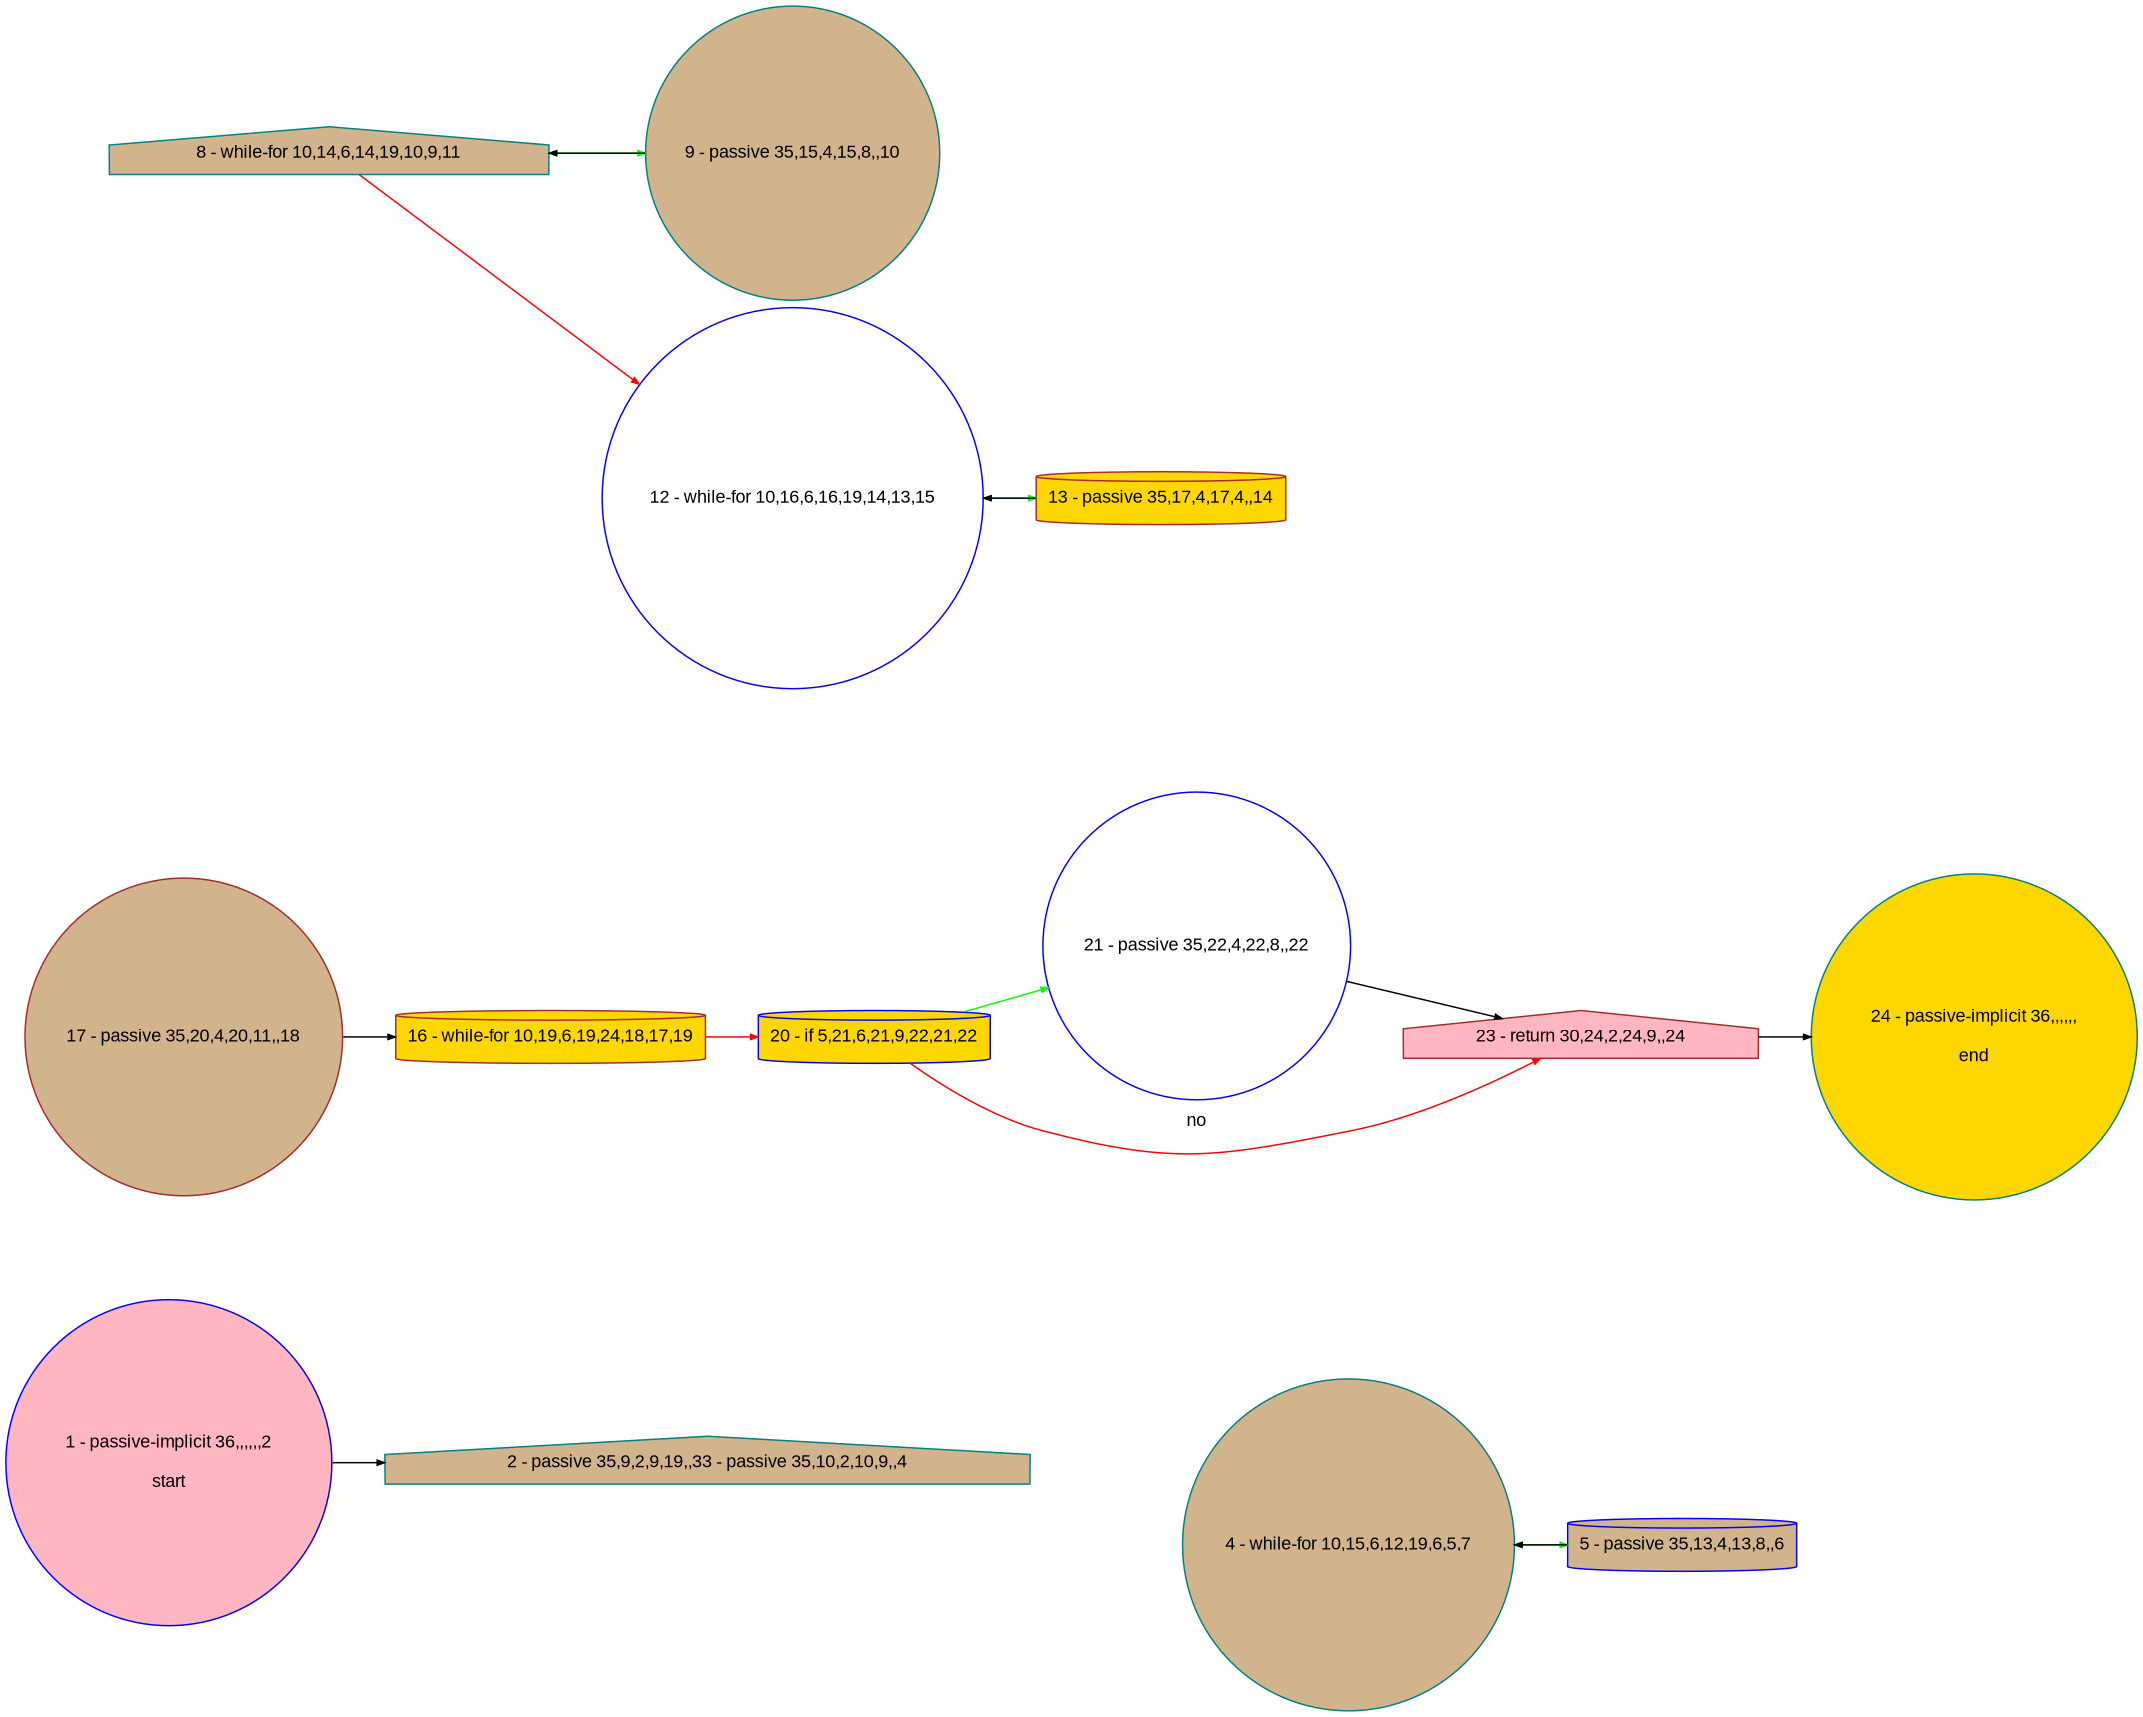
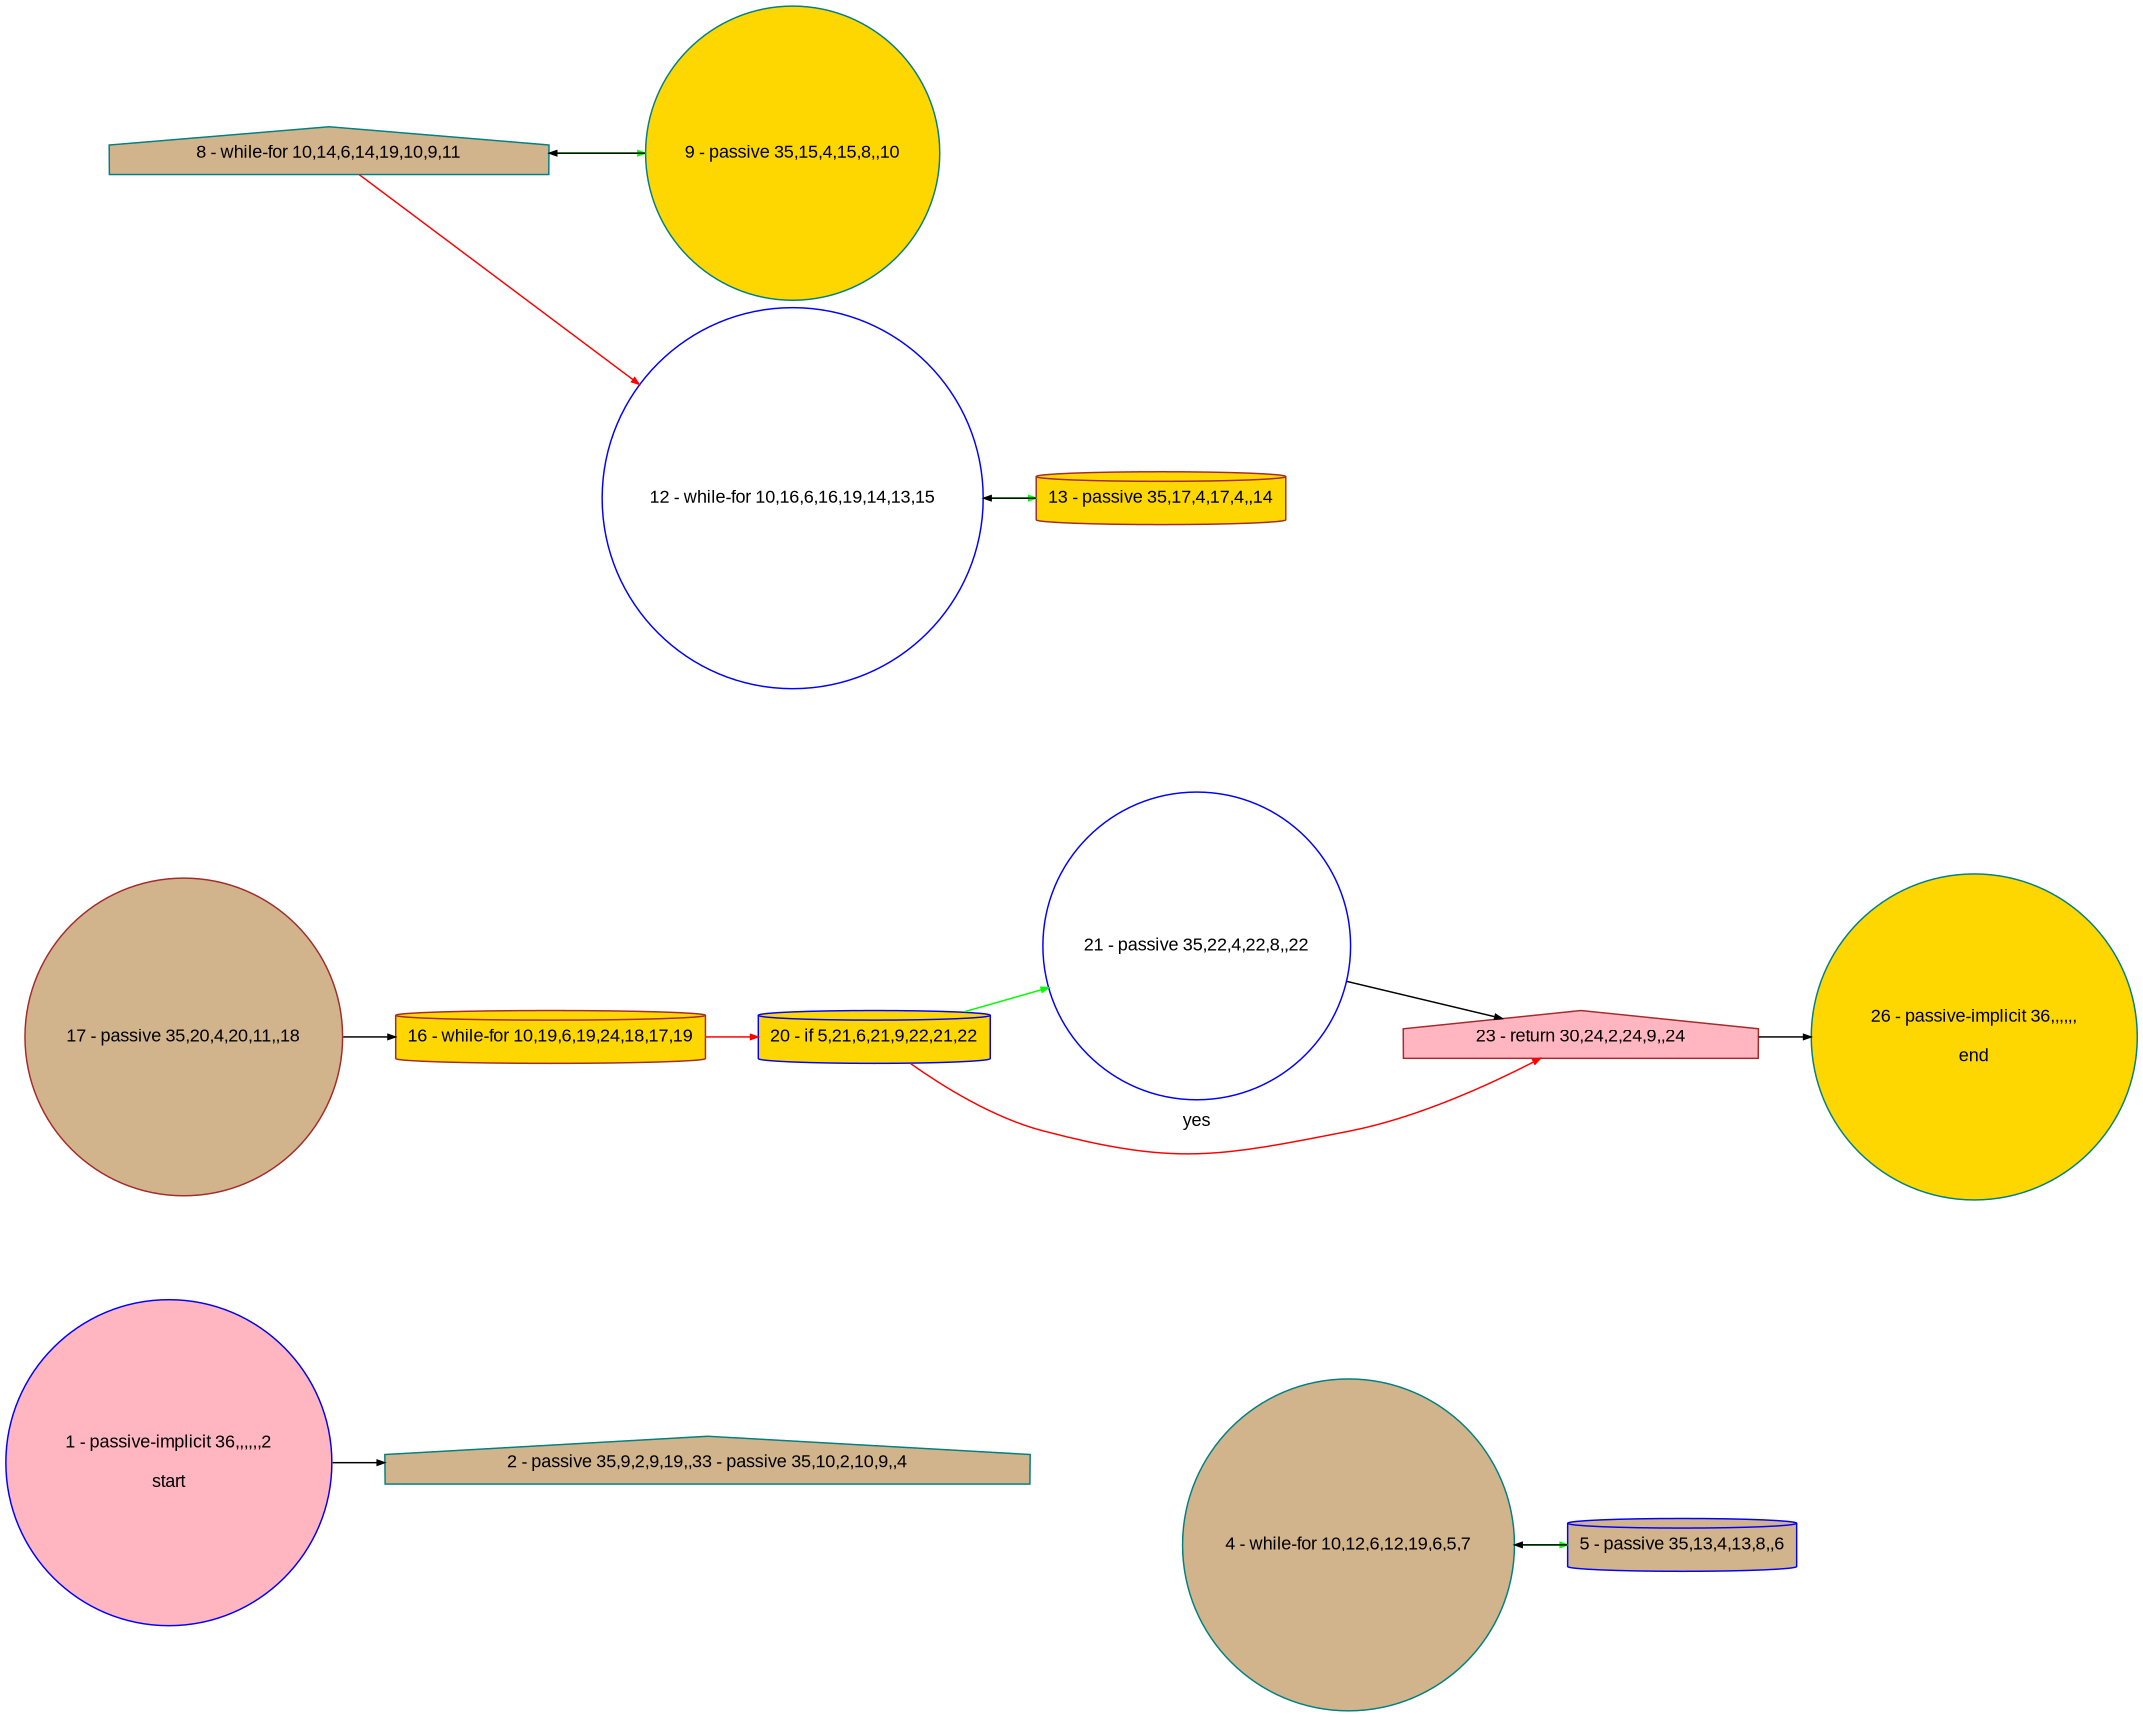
node "9 - passive 35,15,4,15,8,,10": fillcolor tan -> gold
node "24 - passive-implicit 36,,,,,, end": label "24 - passive-implicit 36,,,,,, end" -> "26 - passive-implicit 36,,,,,, end"
edge "20 - if 5,21,6,21,9,22,21,22" -> "23 - return 30,24,2,24,9,,24": label "no" -> "yes"
node "4 - while-for 10,15,6,12,19,6,5,7": label "4 - while-for 10,15,6,12,19,6,5,7" -> "4 - while-for 10,12,6,12,19,6,5,7"
